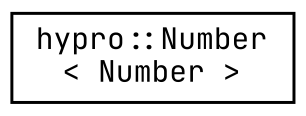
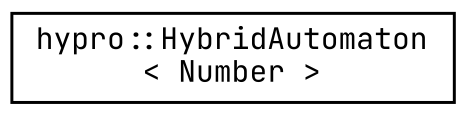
node "hypro::Number < Number >": label "hypro::Number < Number >" -> "hypro::HybridAutomaton < Number >"
